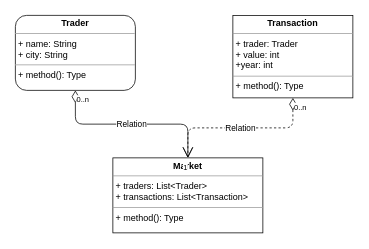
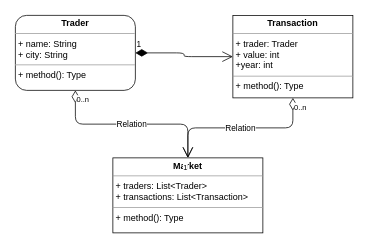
edge "Trader + name: String + city: String + method(): Type" -- "Transaction + trader: Trader + value: int +year: int + method(): Type": added, label "1"
edge "Transaction + trader: Trader + value: int +year: int + method(): Type" -- "Market + traders: List<Trader> + transactions: List<Transaction> + method(): Type": style dashed -> solid
